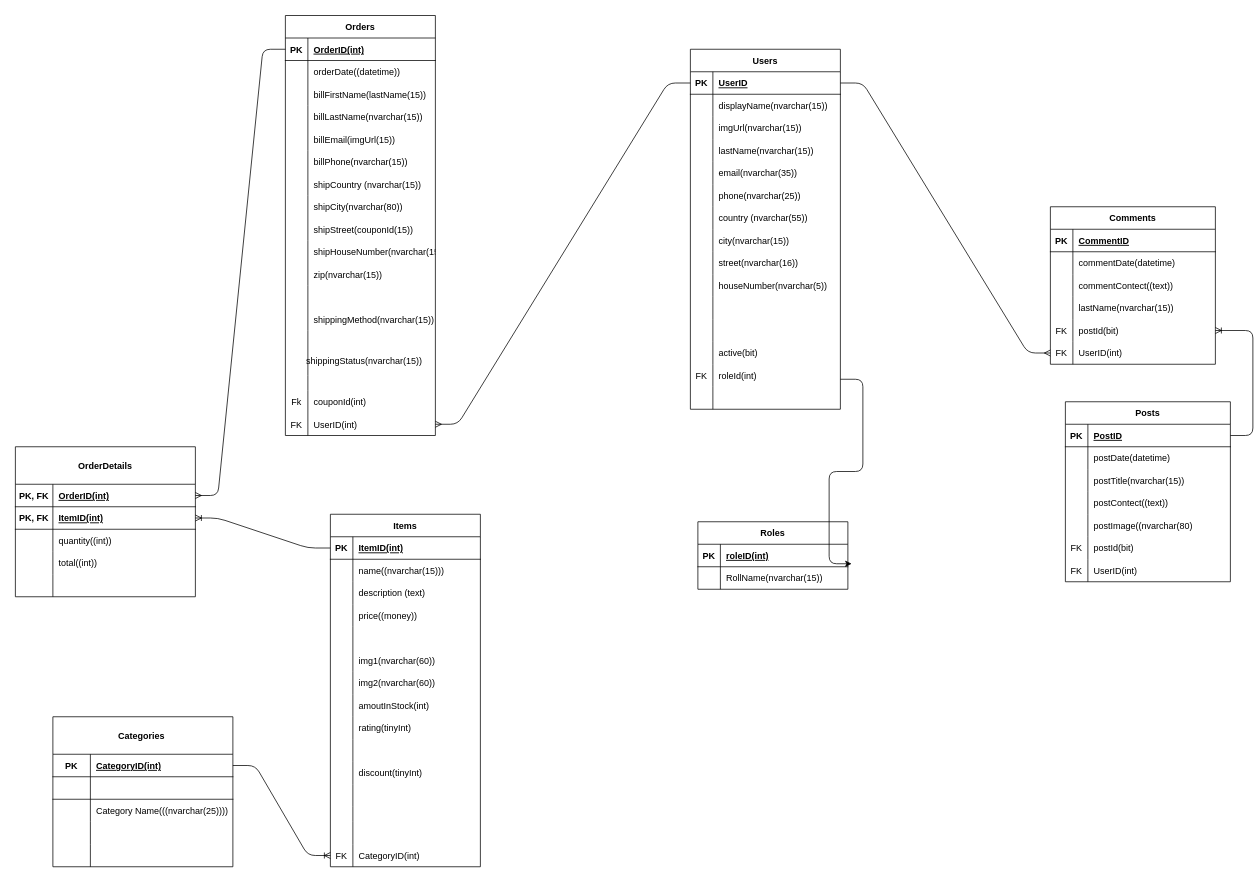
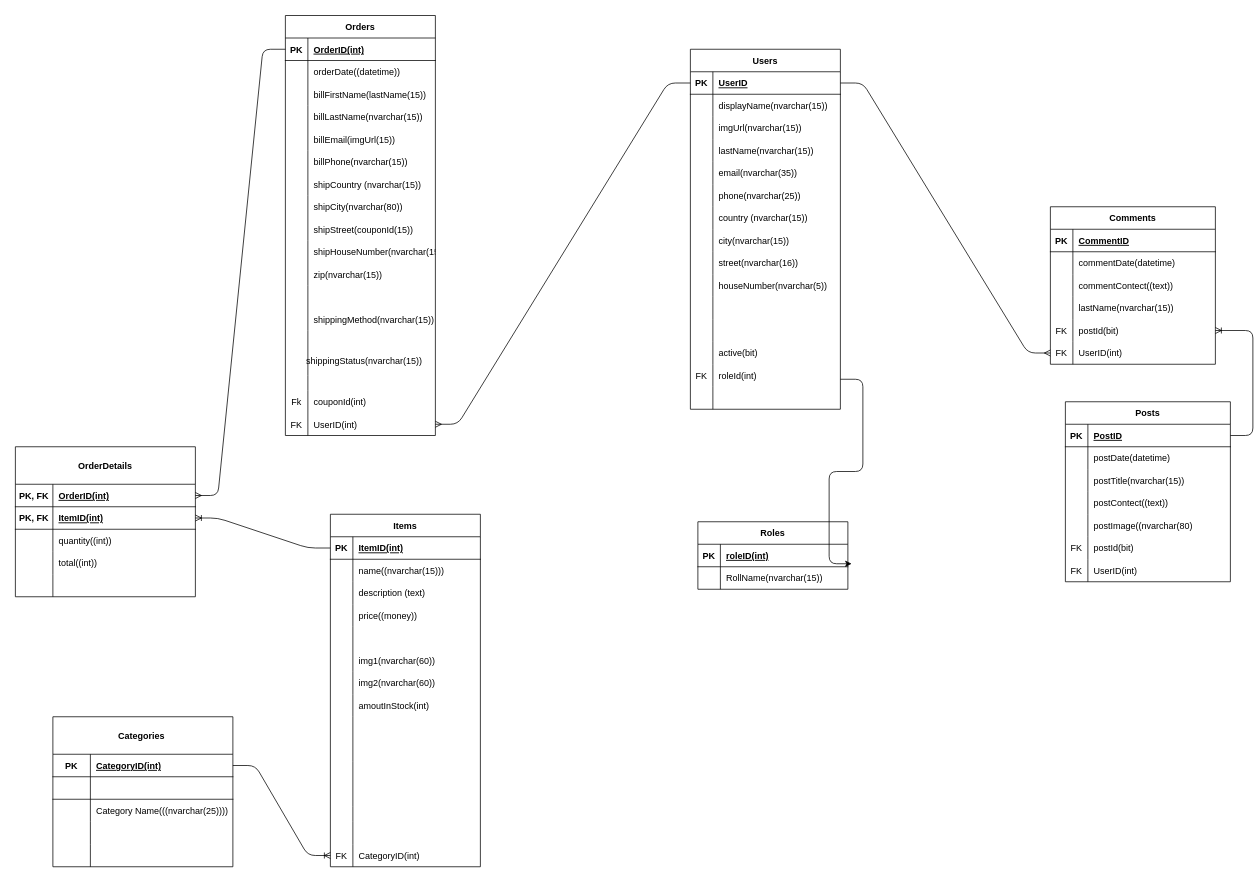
node "country (nvarchar(55))": label "country (nvarchar(55))" -> "country (nvarchar(15))"
node "rating(tinyInt)": removed
node "discount(tinyInt)": removed
